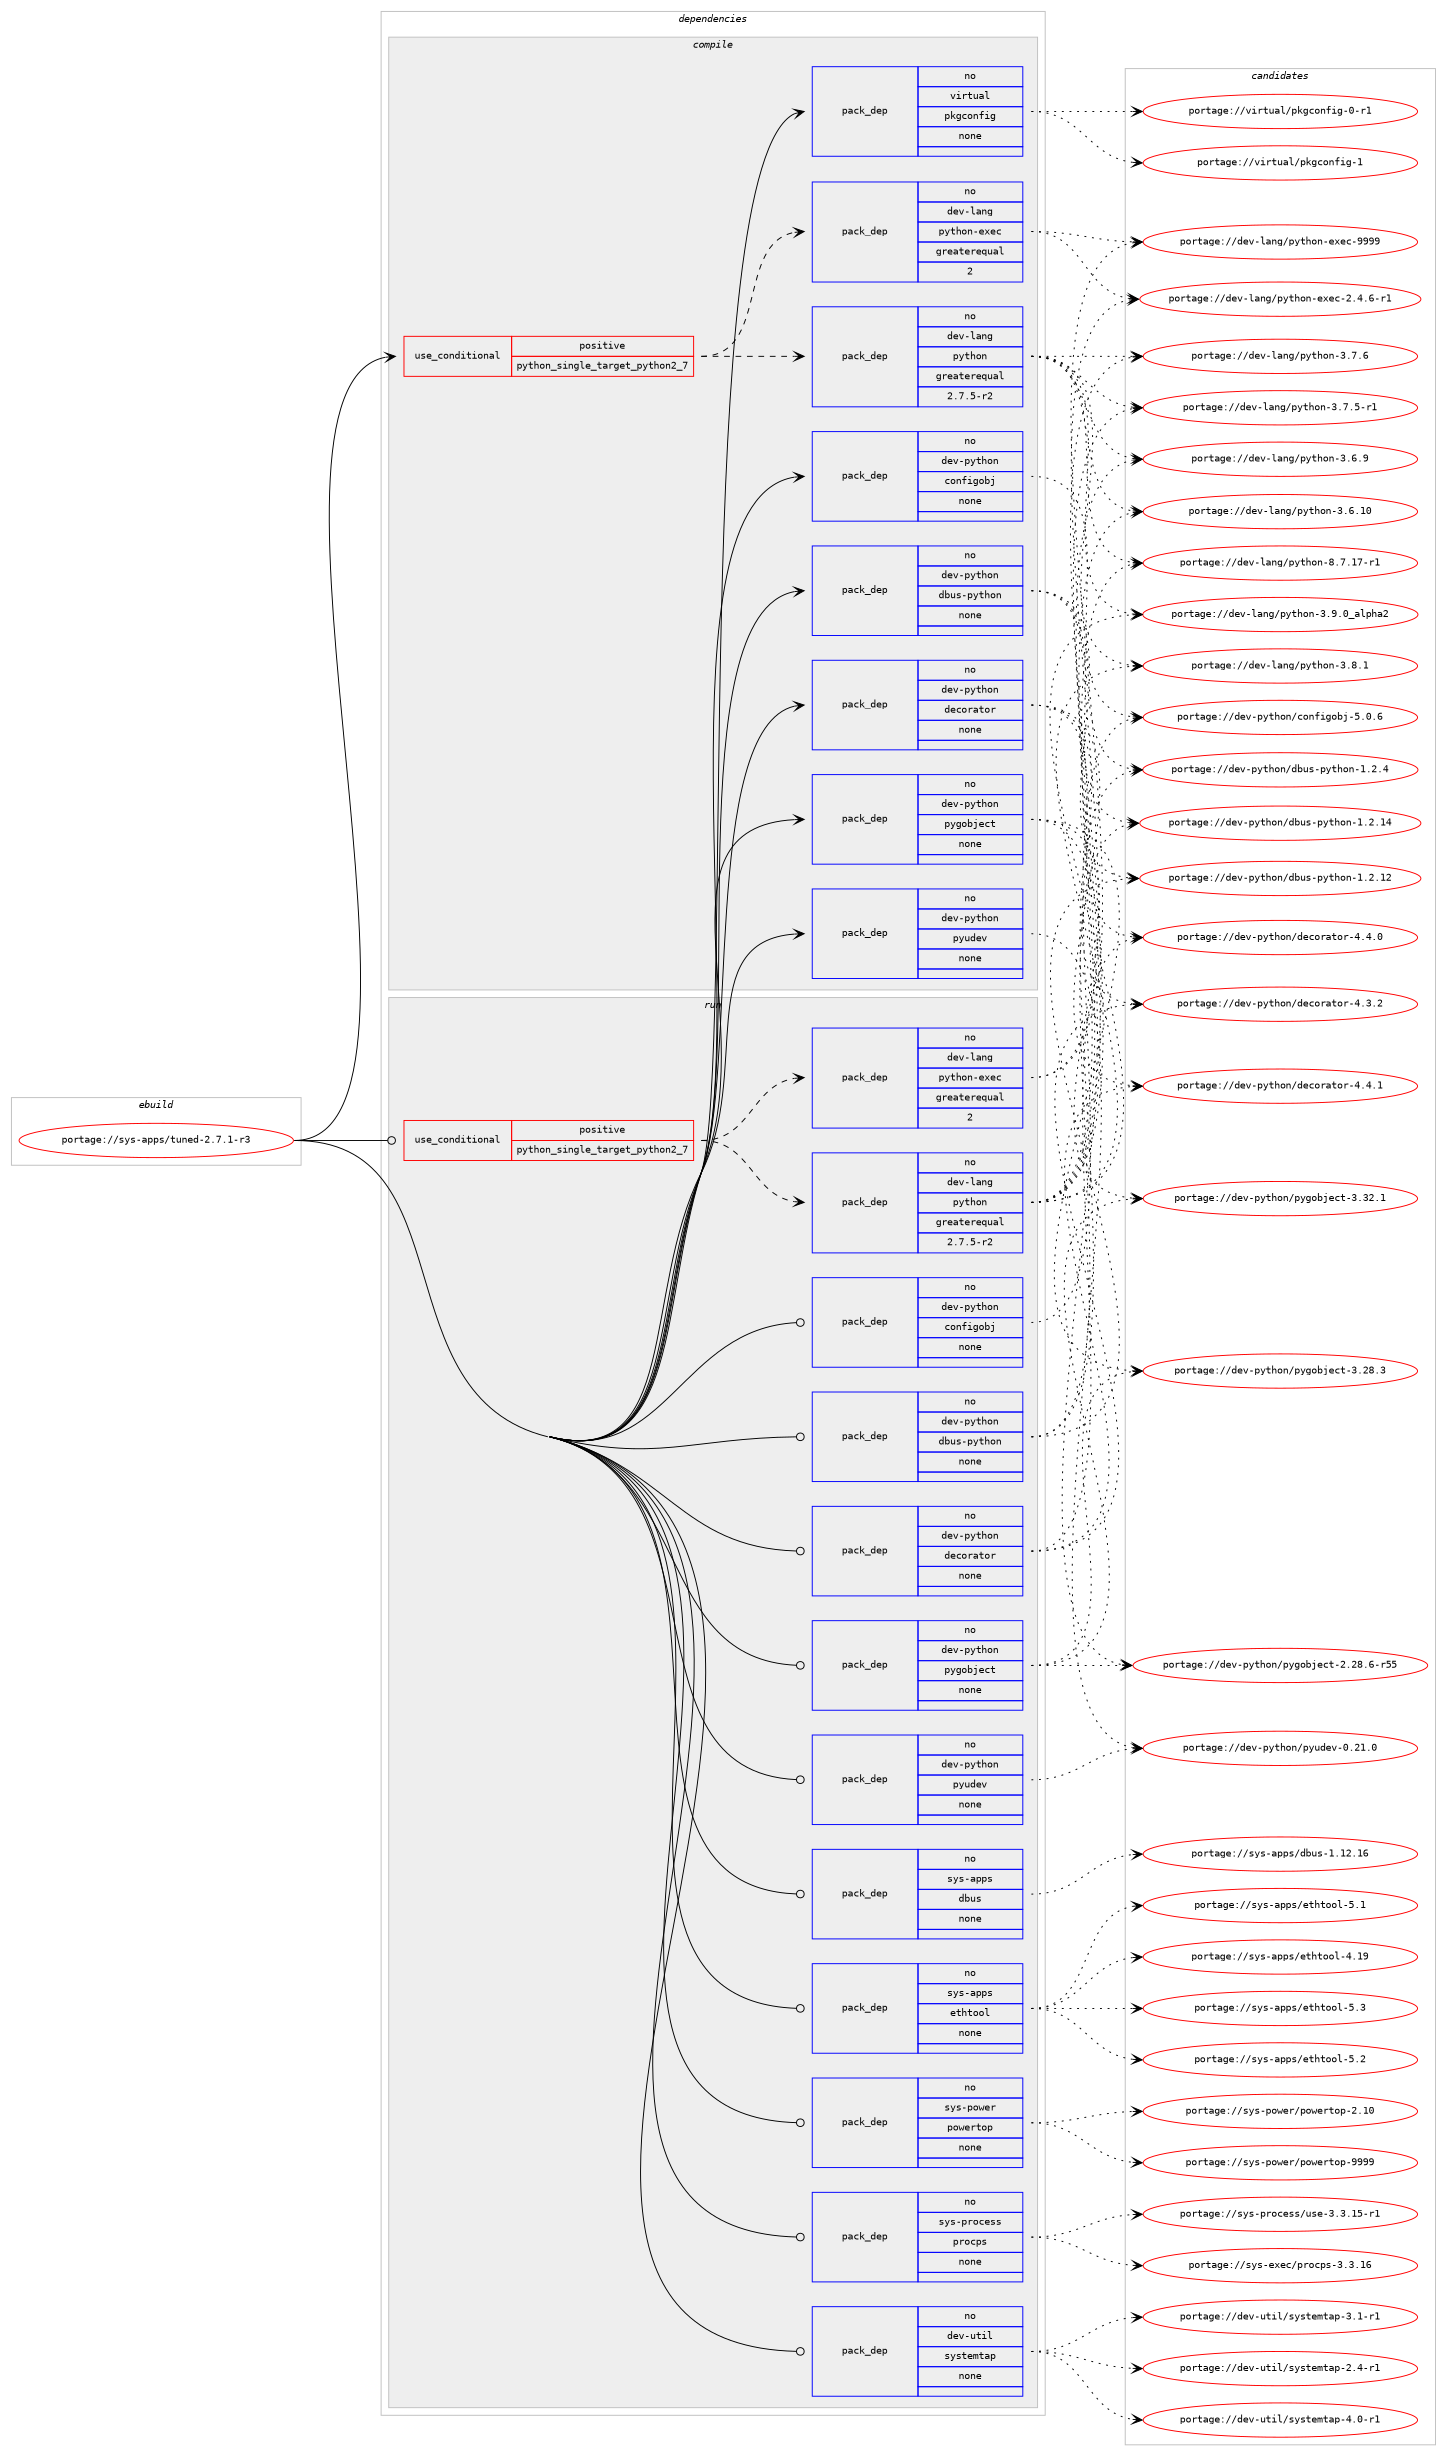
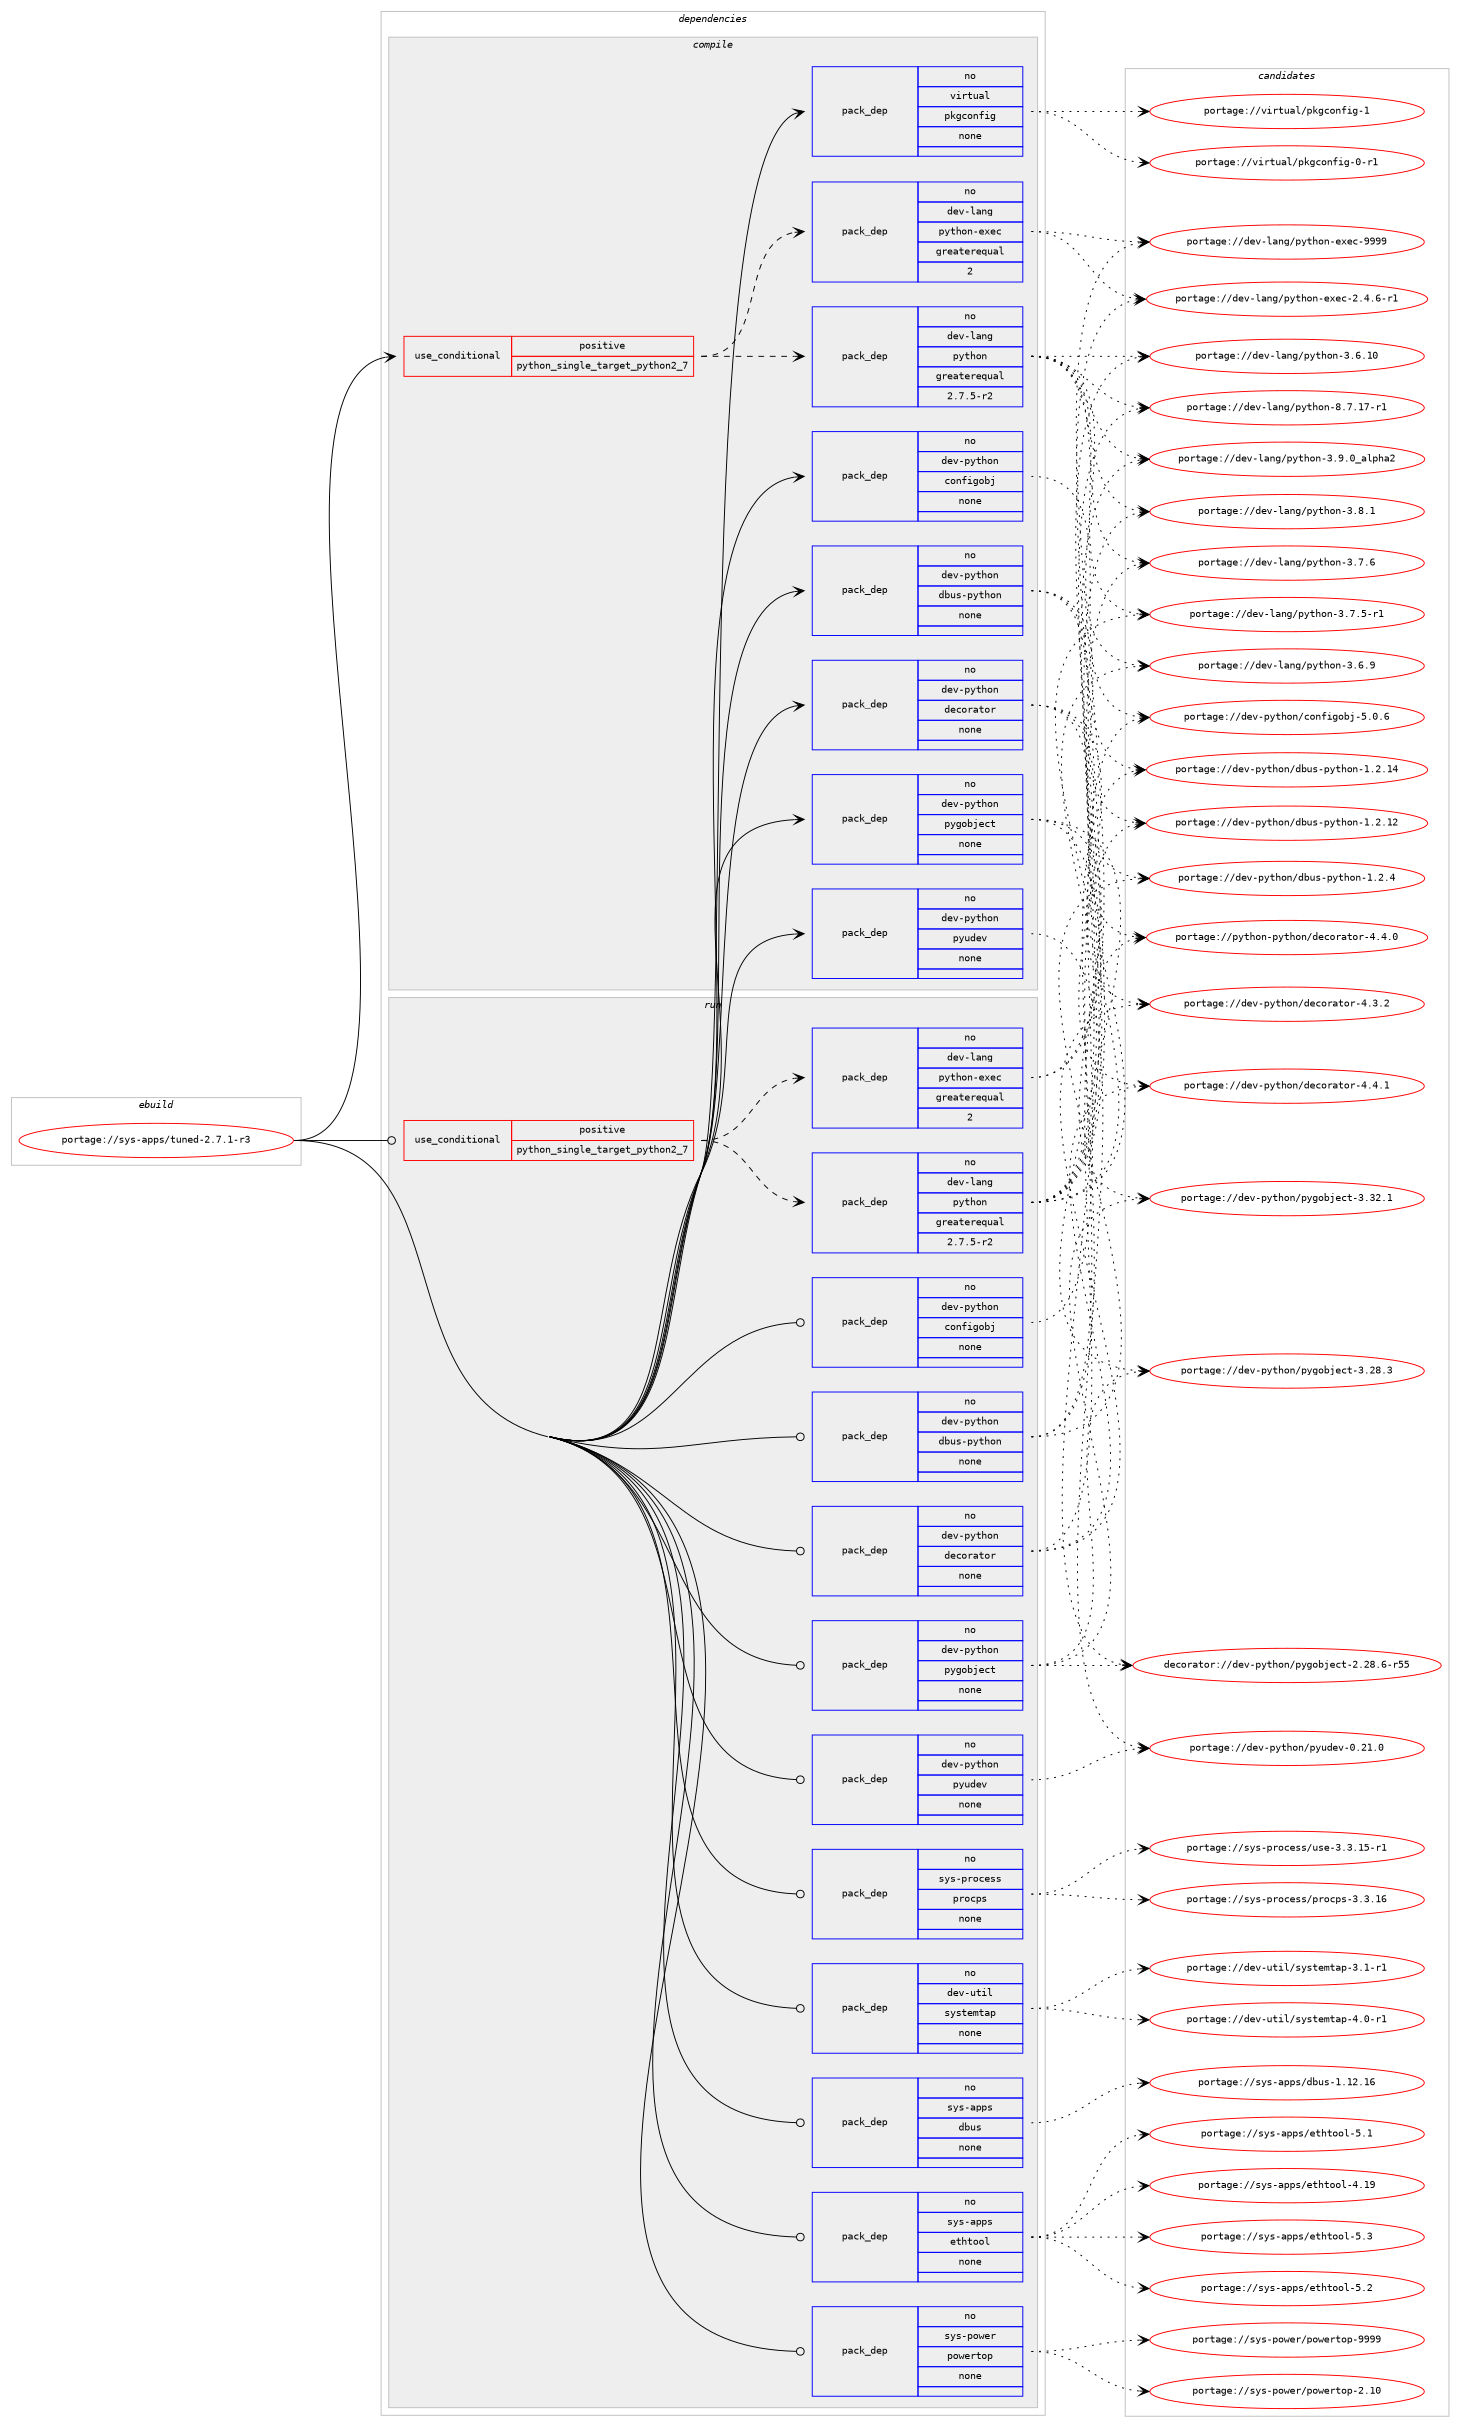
node "portage://dev-python/decorator-4.4.0": label "portage://dev-python/decorator-4.4.0" -> "portage://python-python/decorator-4.4.0"
node "portage://dev-python/pygobject-2.28.6-r55": label "portage://dev-python/pygobject-2.28.6-r55" -> "decorator://dev-python/pygobject-2.28.6-r55"
node "portage://sys-exec/procps-3.3.16": label "portage://sys-exec/procps-3.3.16" -> "portage://sys-process/procps-3.3.16"
node "portage://dev-util/systemtap-2.4-r1": removed
